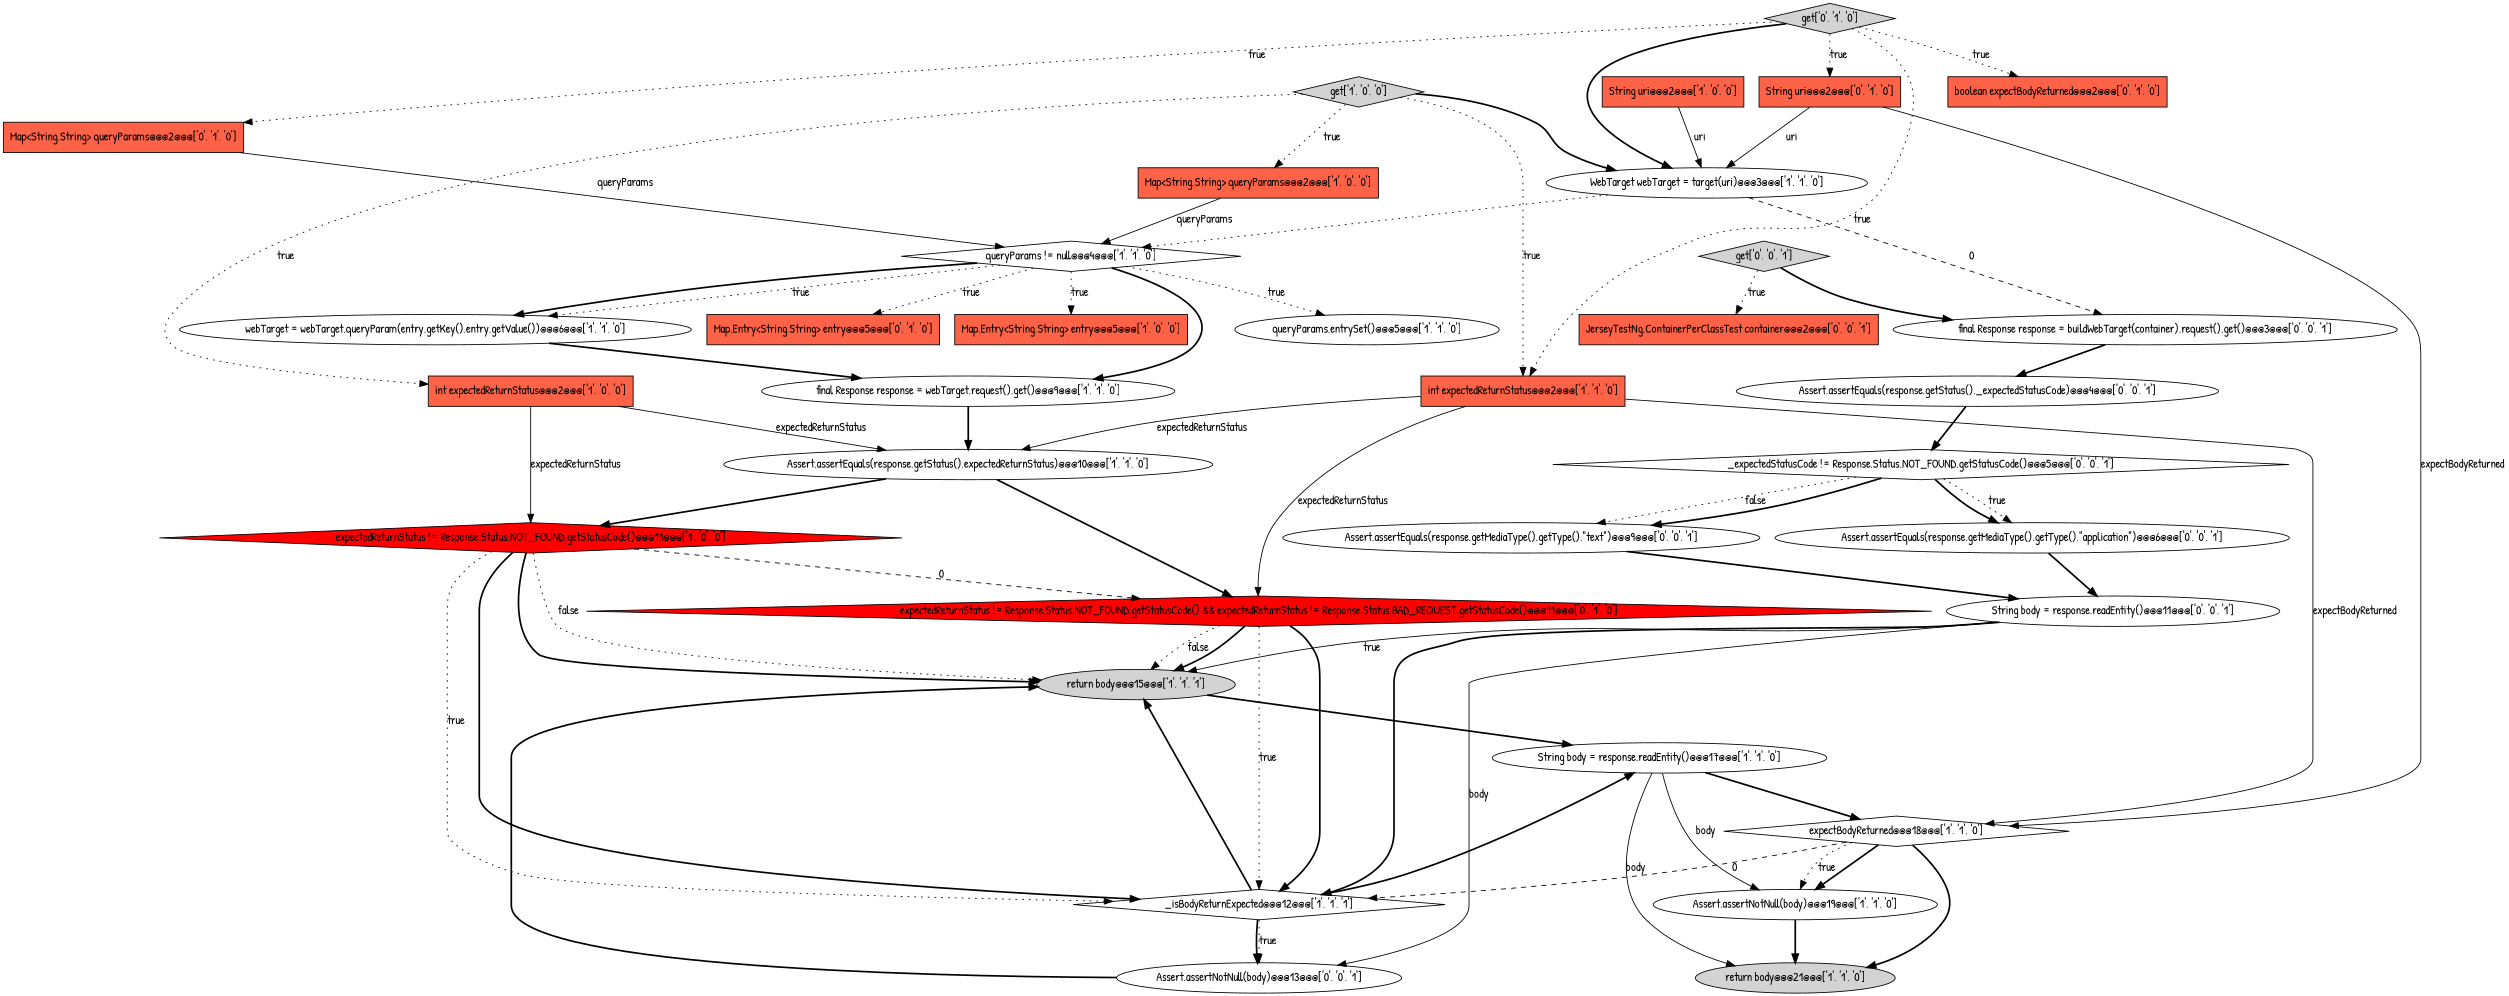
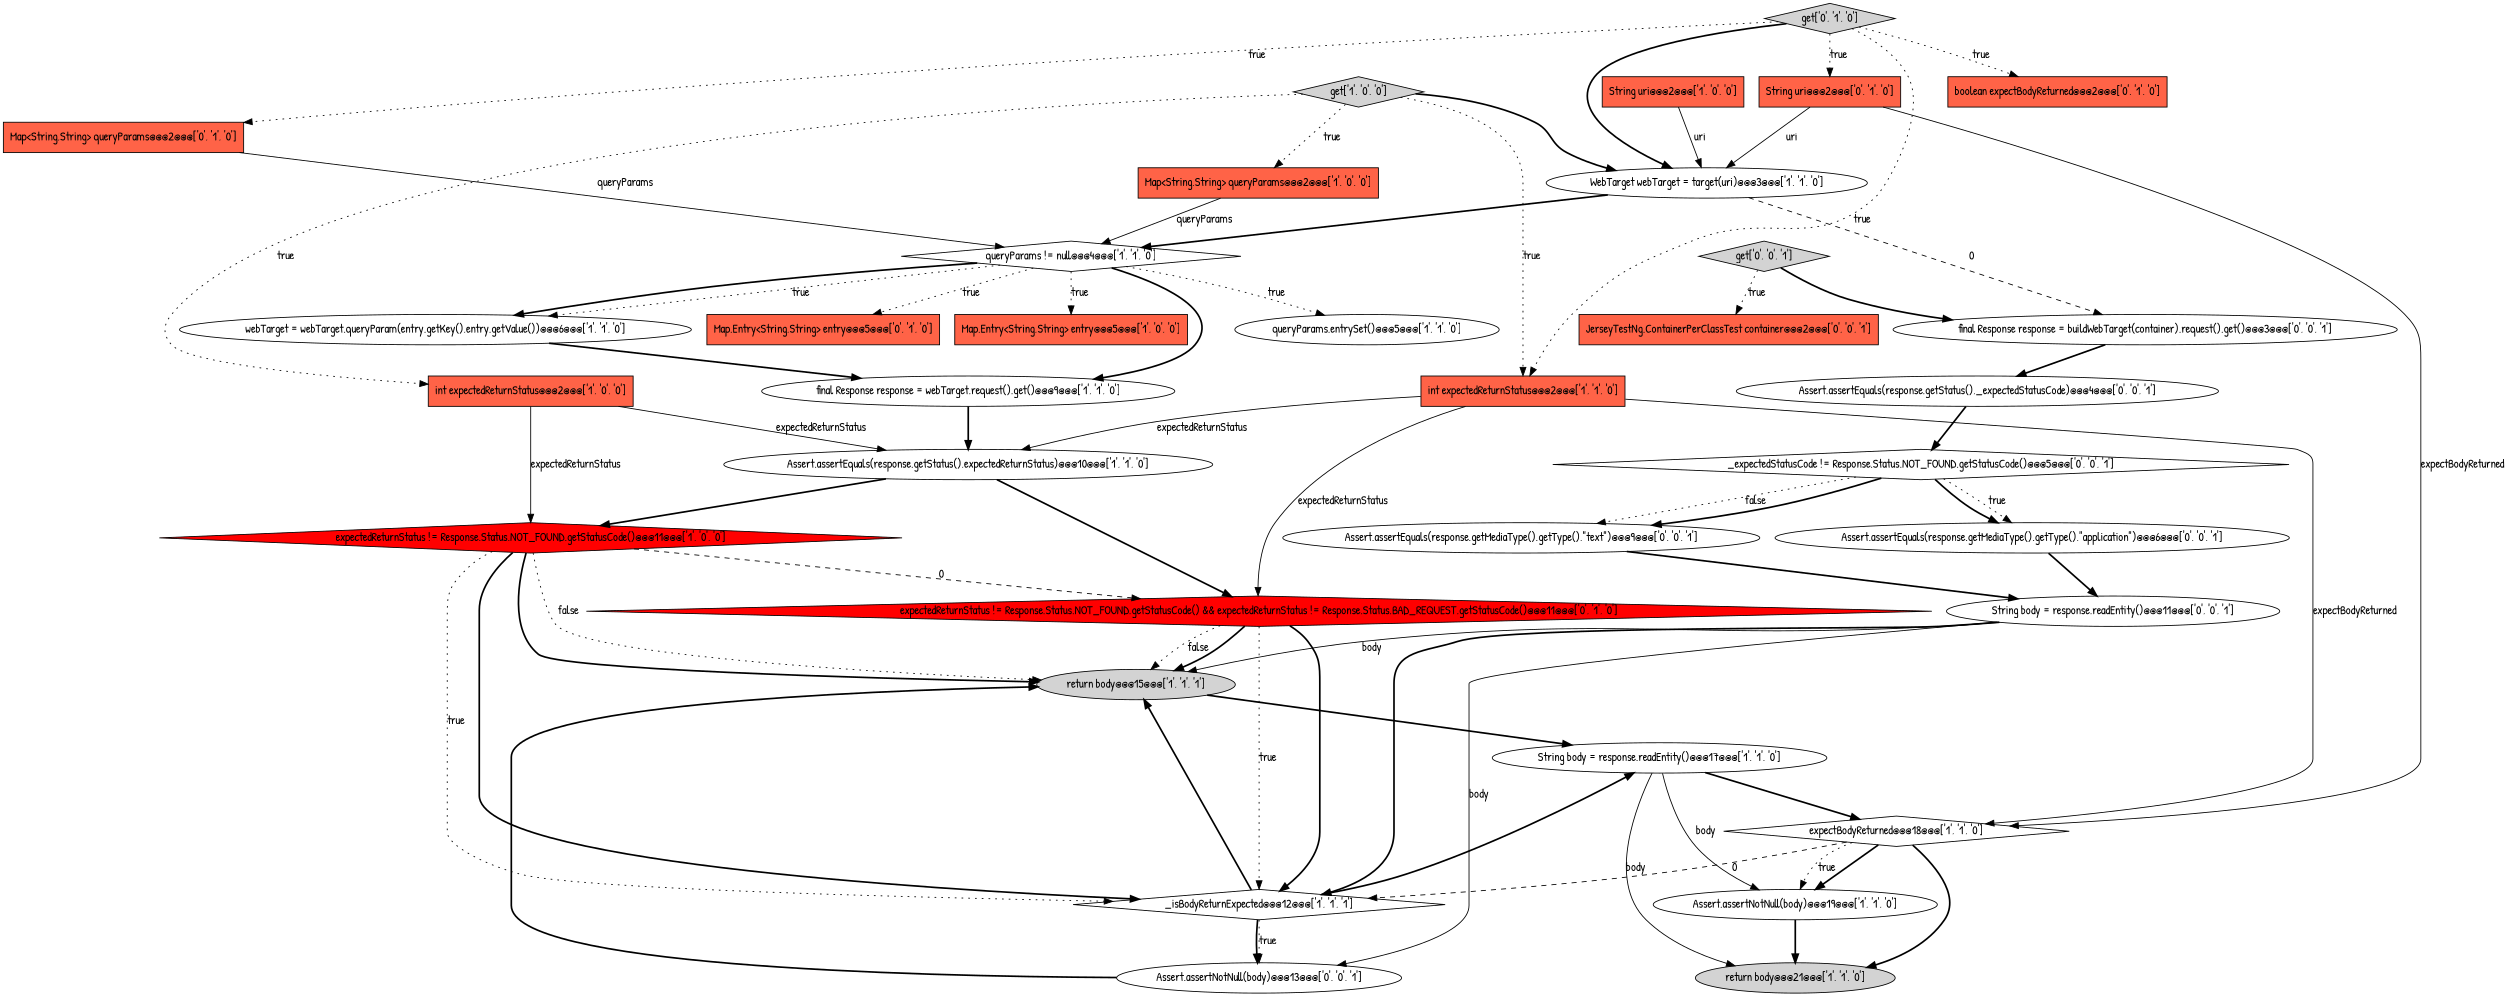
edge "WebTarget webTarget = target(uri)@@@3@@@['1', '1', '0']" -> "queryParams != null@@@4@@@['1', '1', '0']": style dotted -> bold
edge "String body = response.readEntity()@@@11@@@['0', '0', '1']" -> "return body@@@15@@@['1', '1', '1']": label "true" -> "body"
